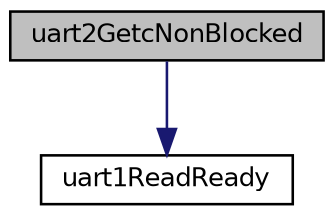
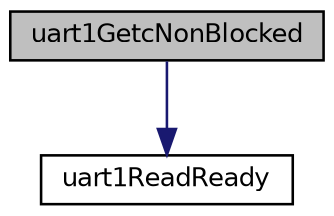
node "uart2GetcNonBlocked": label "uart2GetcNonBlocked" -> "uart1GetcNonBlocked"
